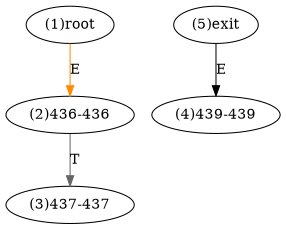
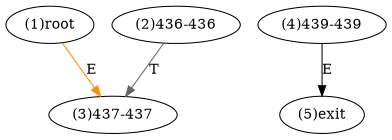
edge "(1)root" -> "(2)436-436": now "(1)root" -> "(3)437-437"
edge "(5)exit" -> "(4)439-439": reversed
